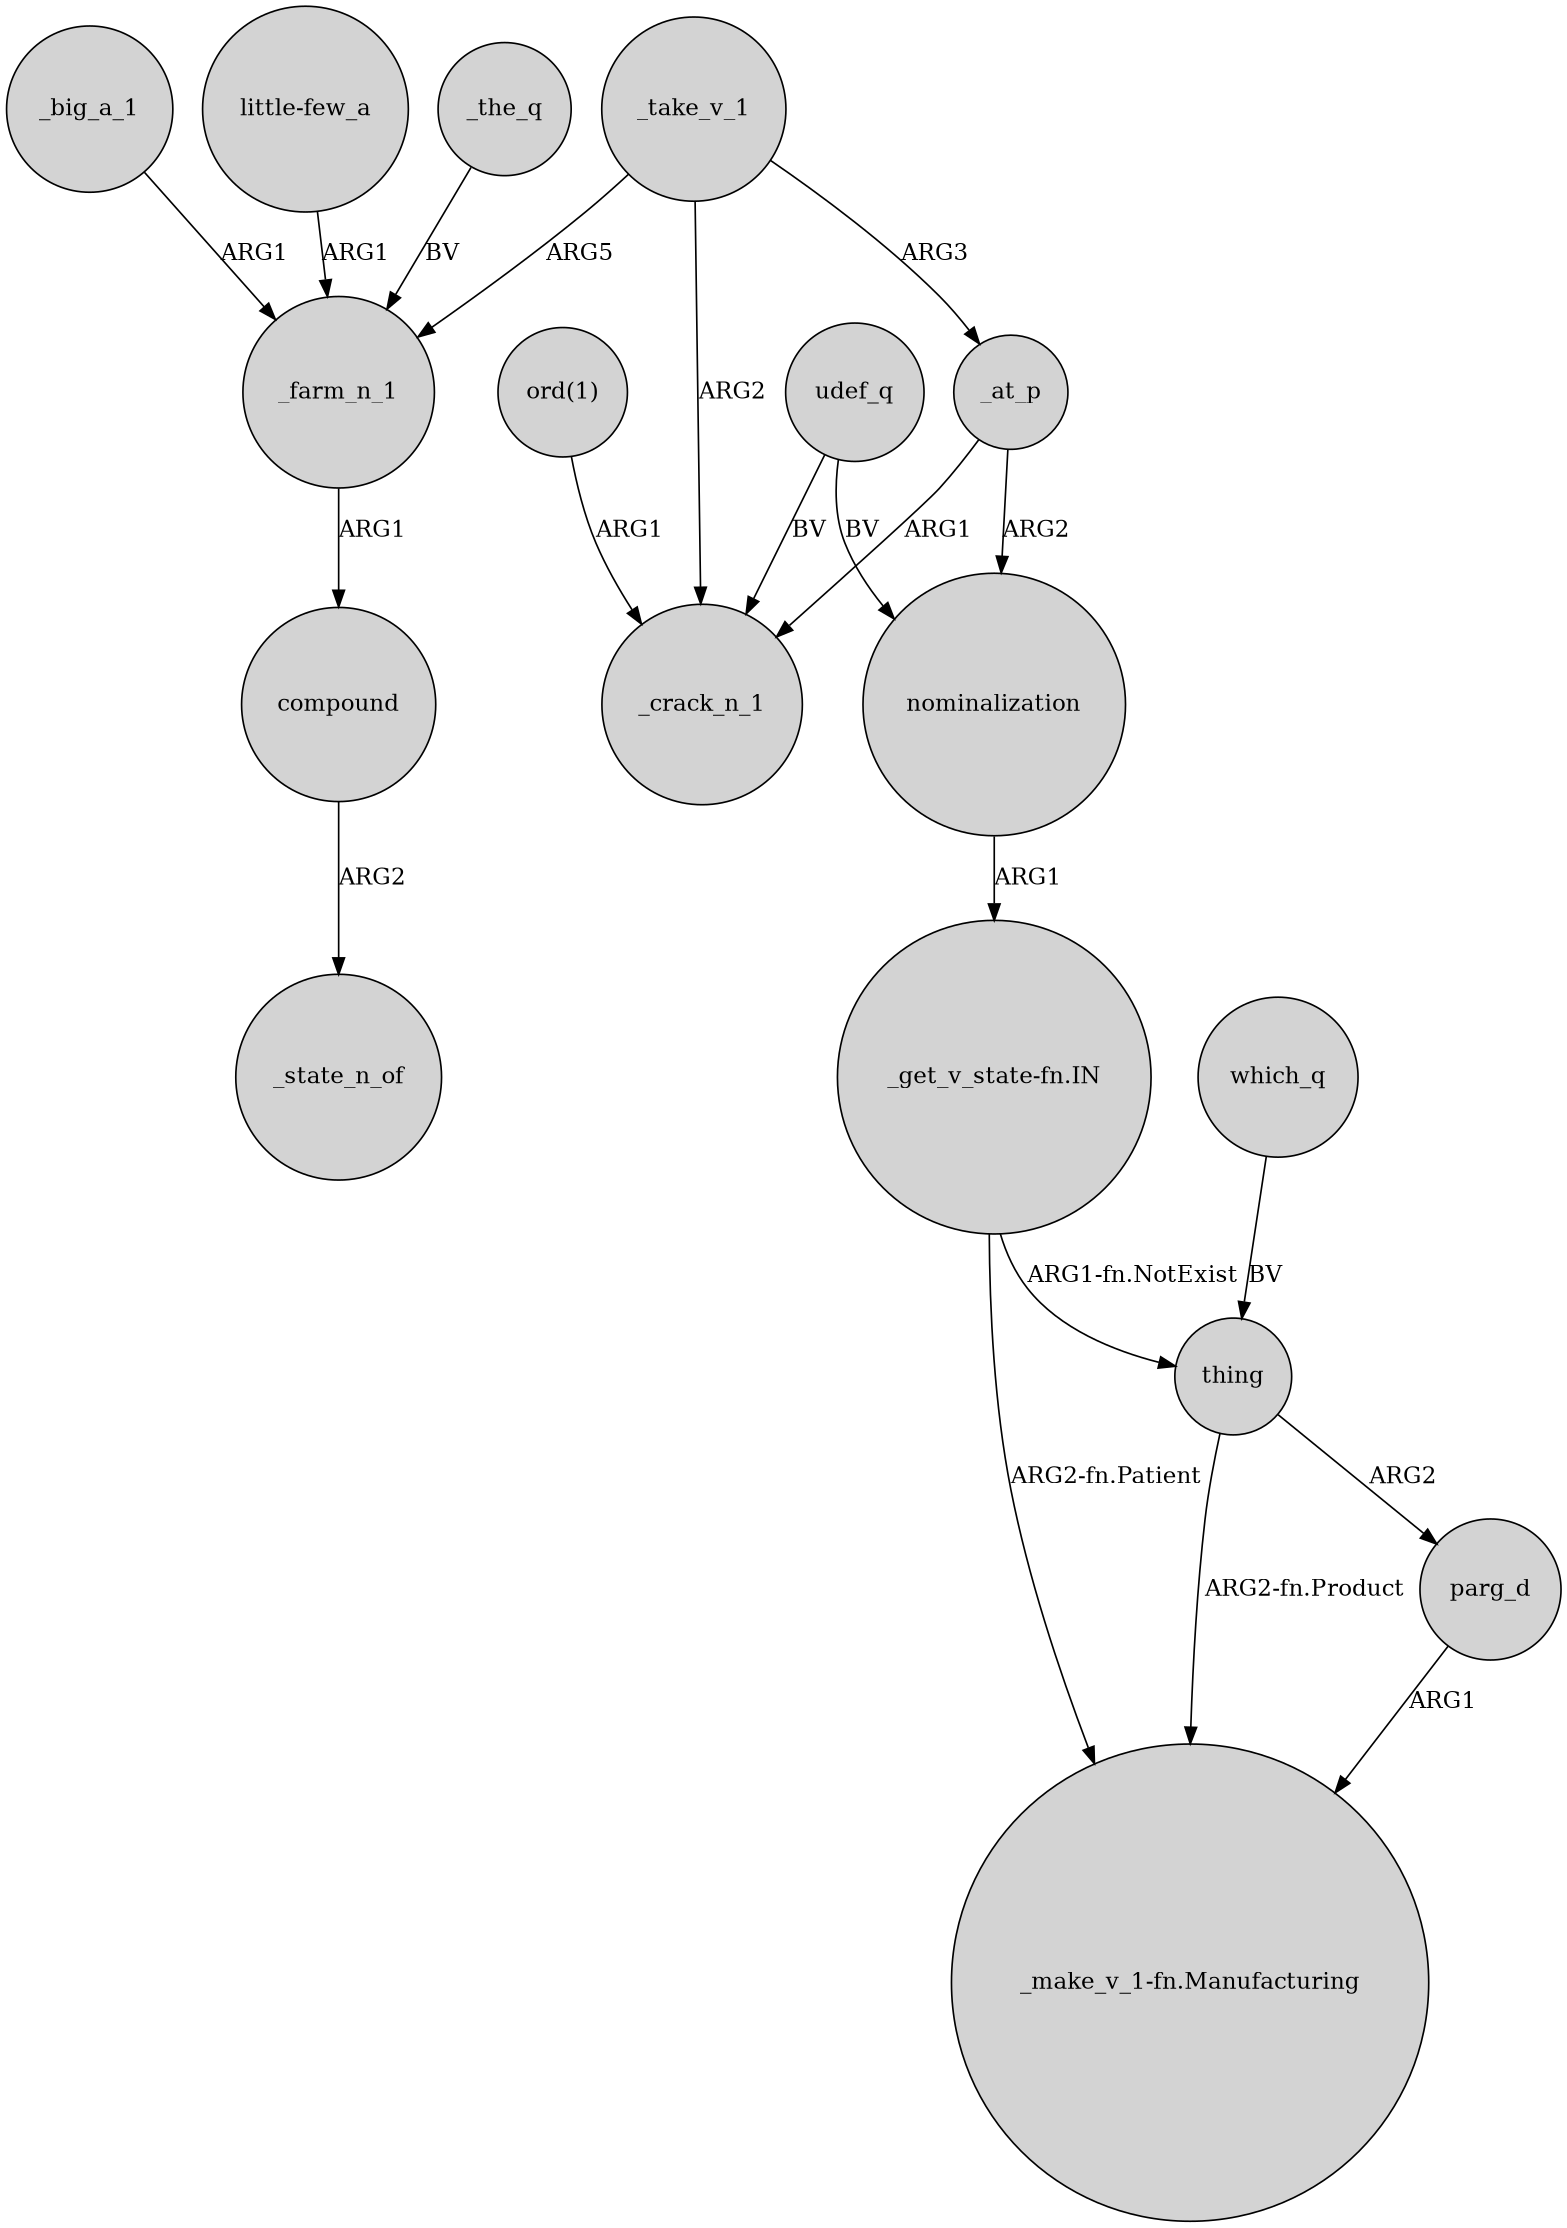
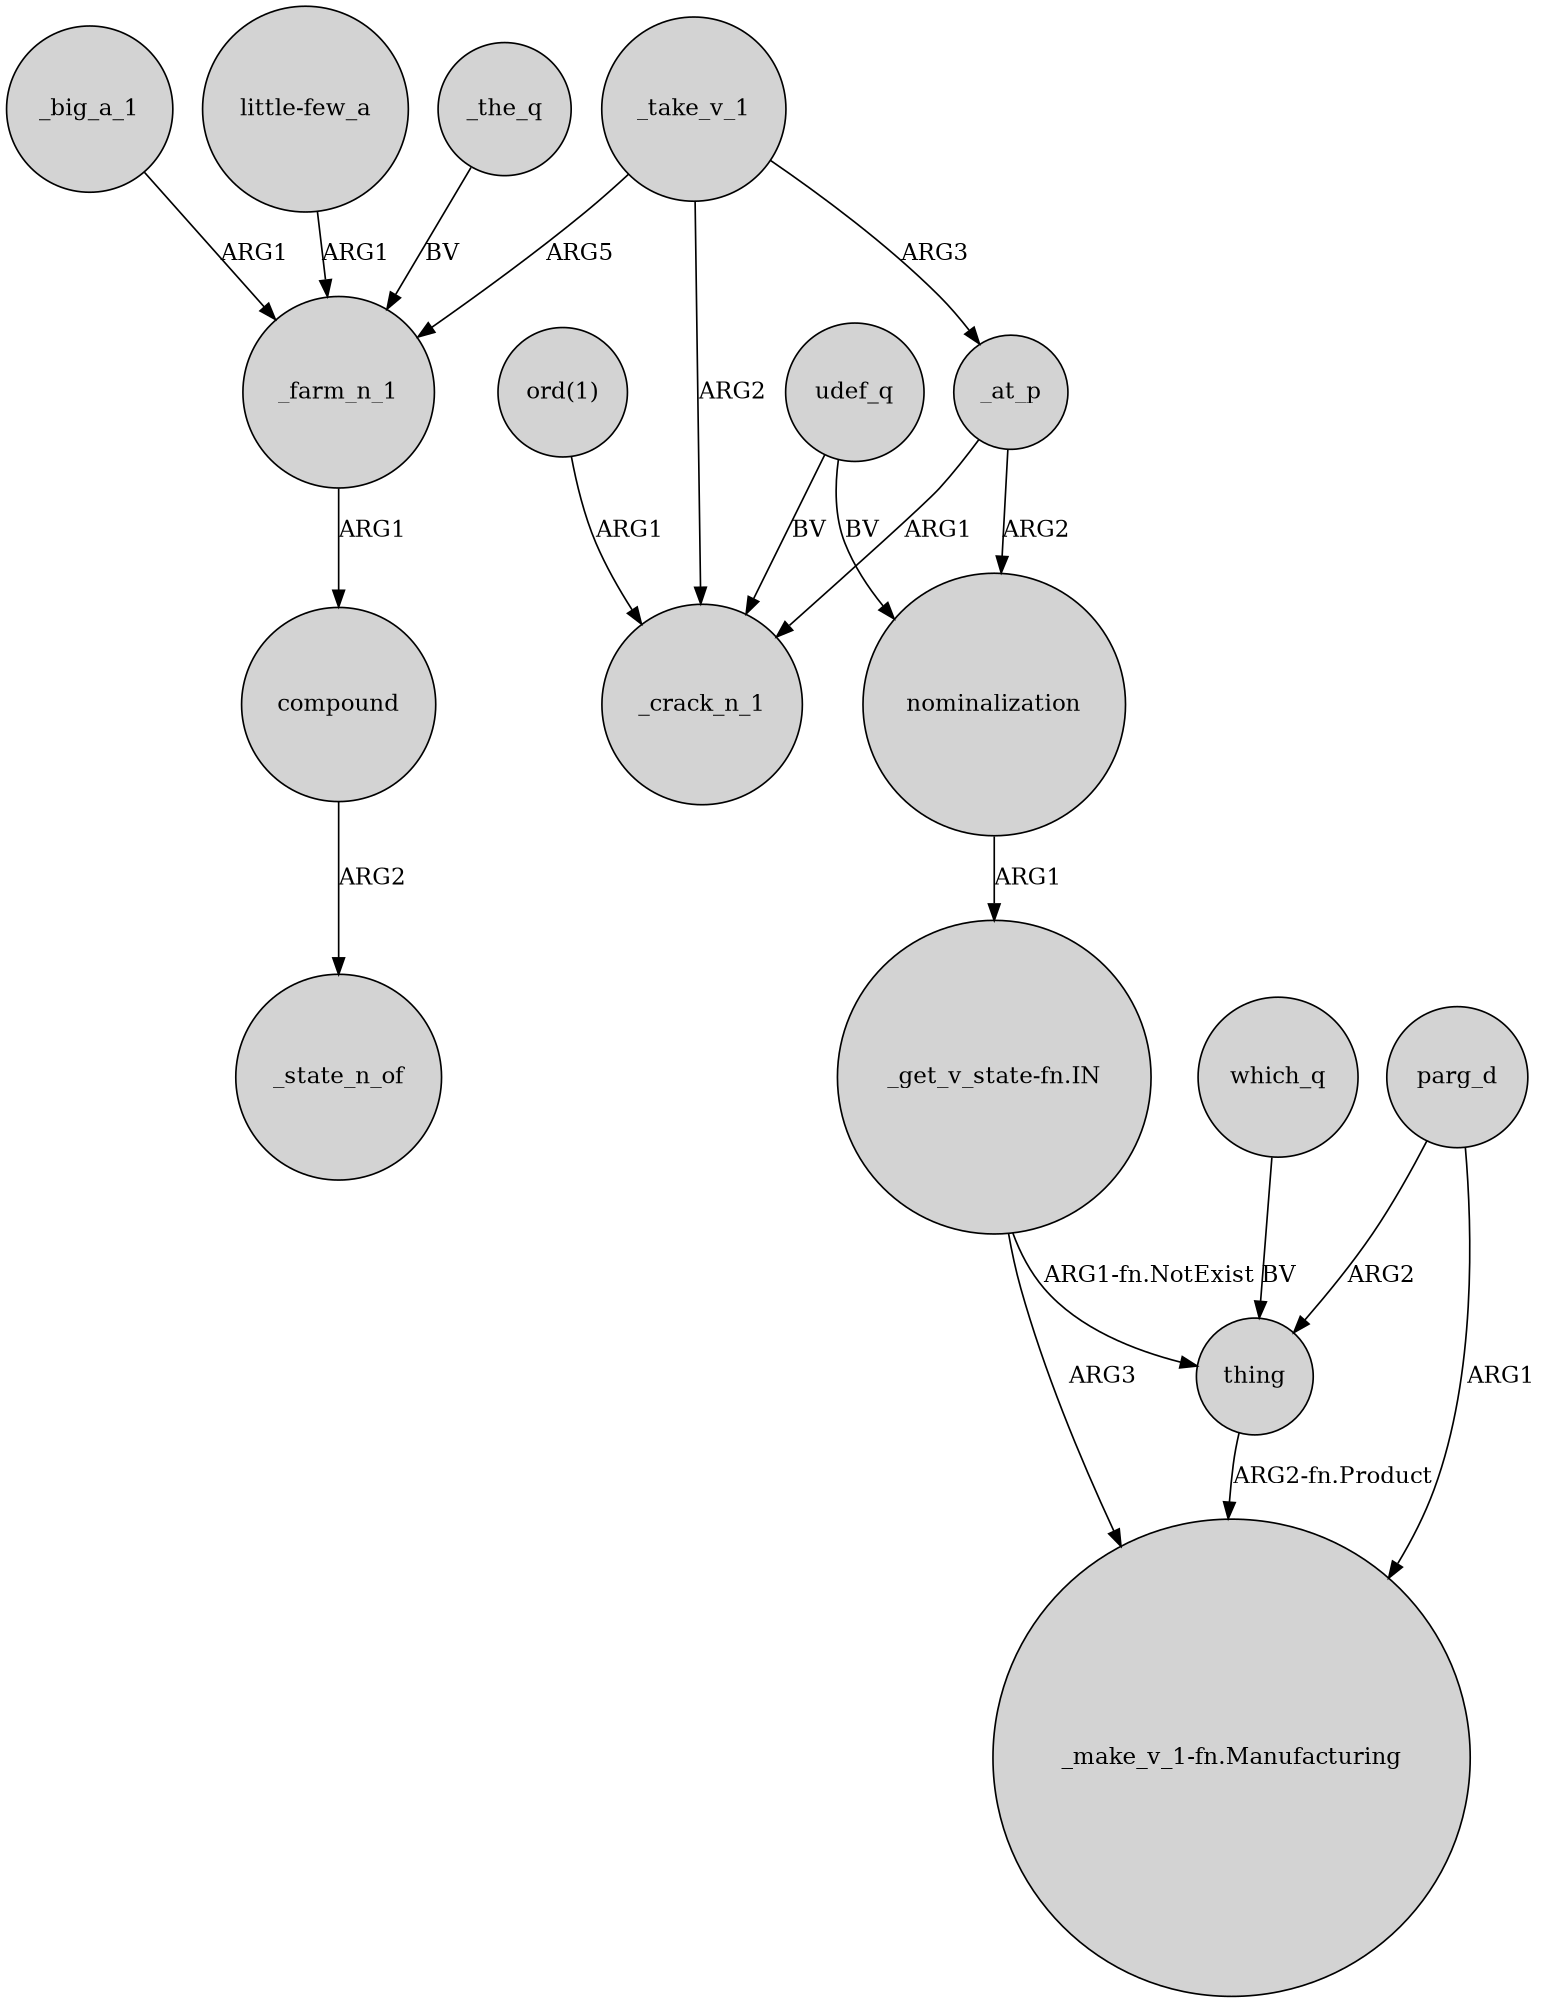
edge "thing" -> "parg_d": reversed
edge "_get_v_state-fn.IN" -> "_make_v_1-fn.Manufacturing": label "ARG2-fn.Patient" -> "ARG3"
